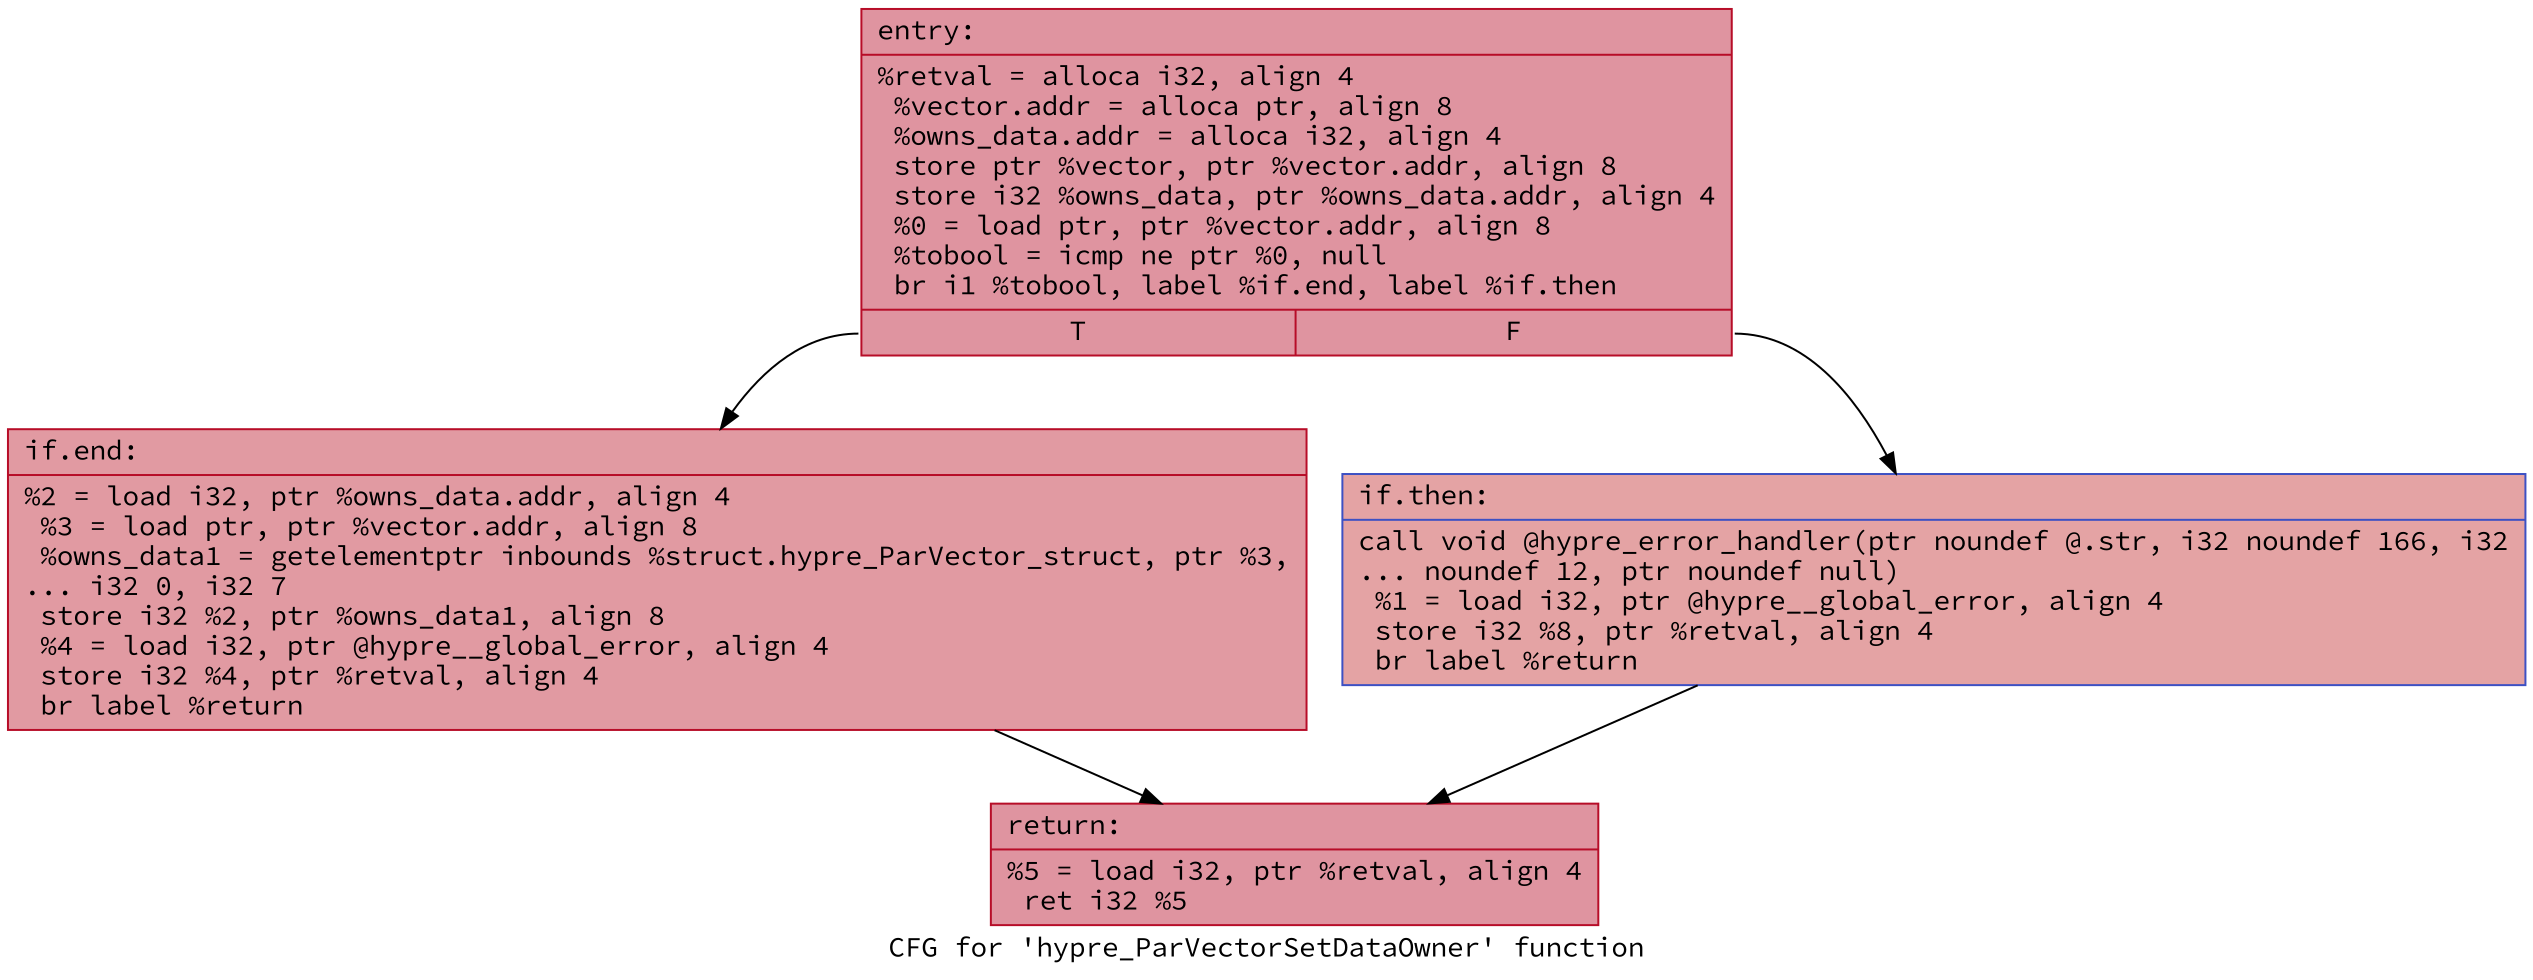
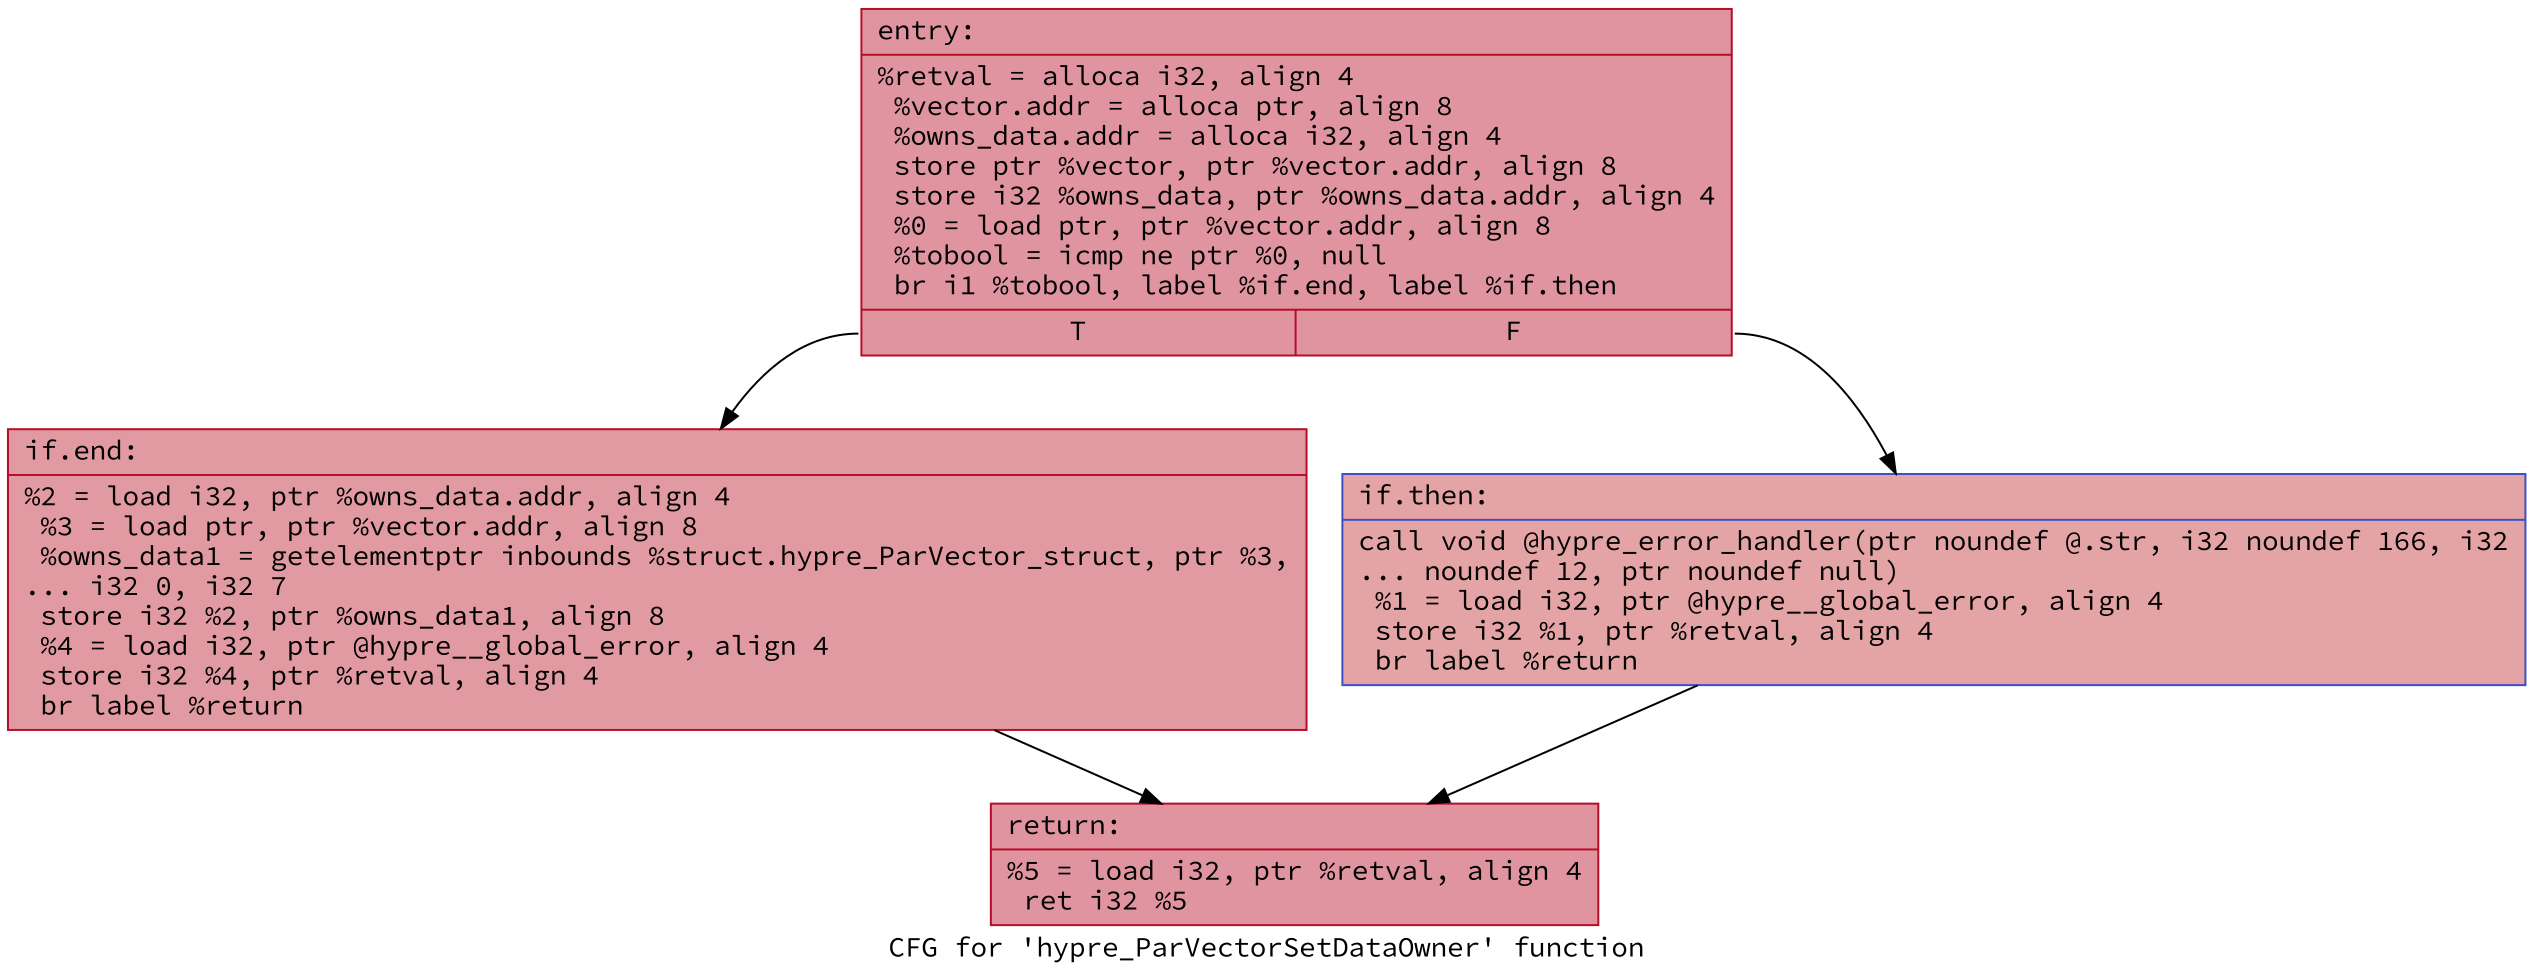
node "if.then:": text "store i32 %8, ptr %retval, align 4" -> "store i32 %1, ptr %retval, align 4"
